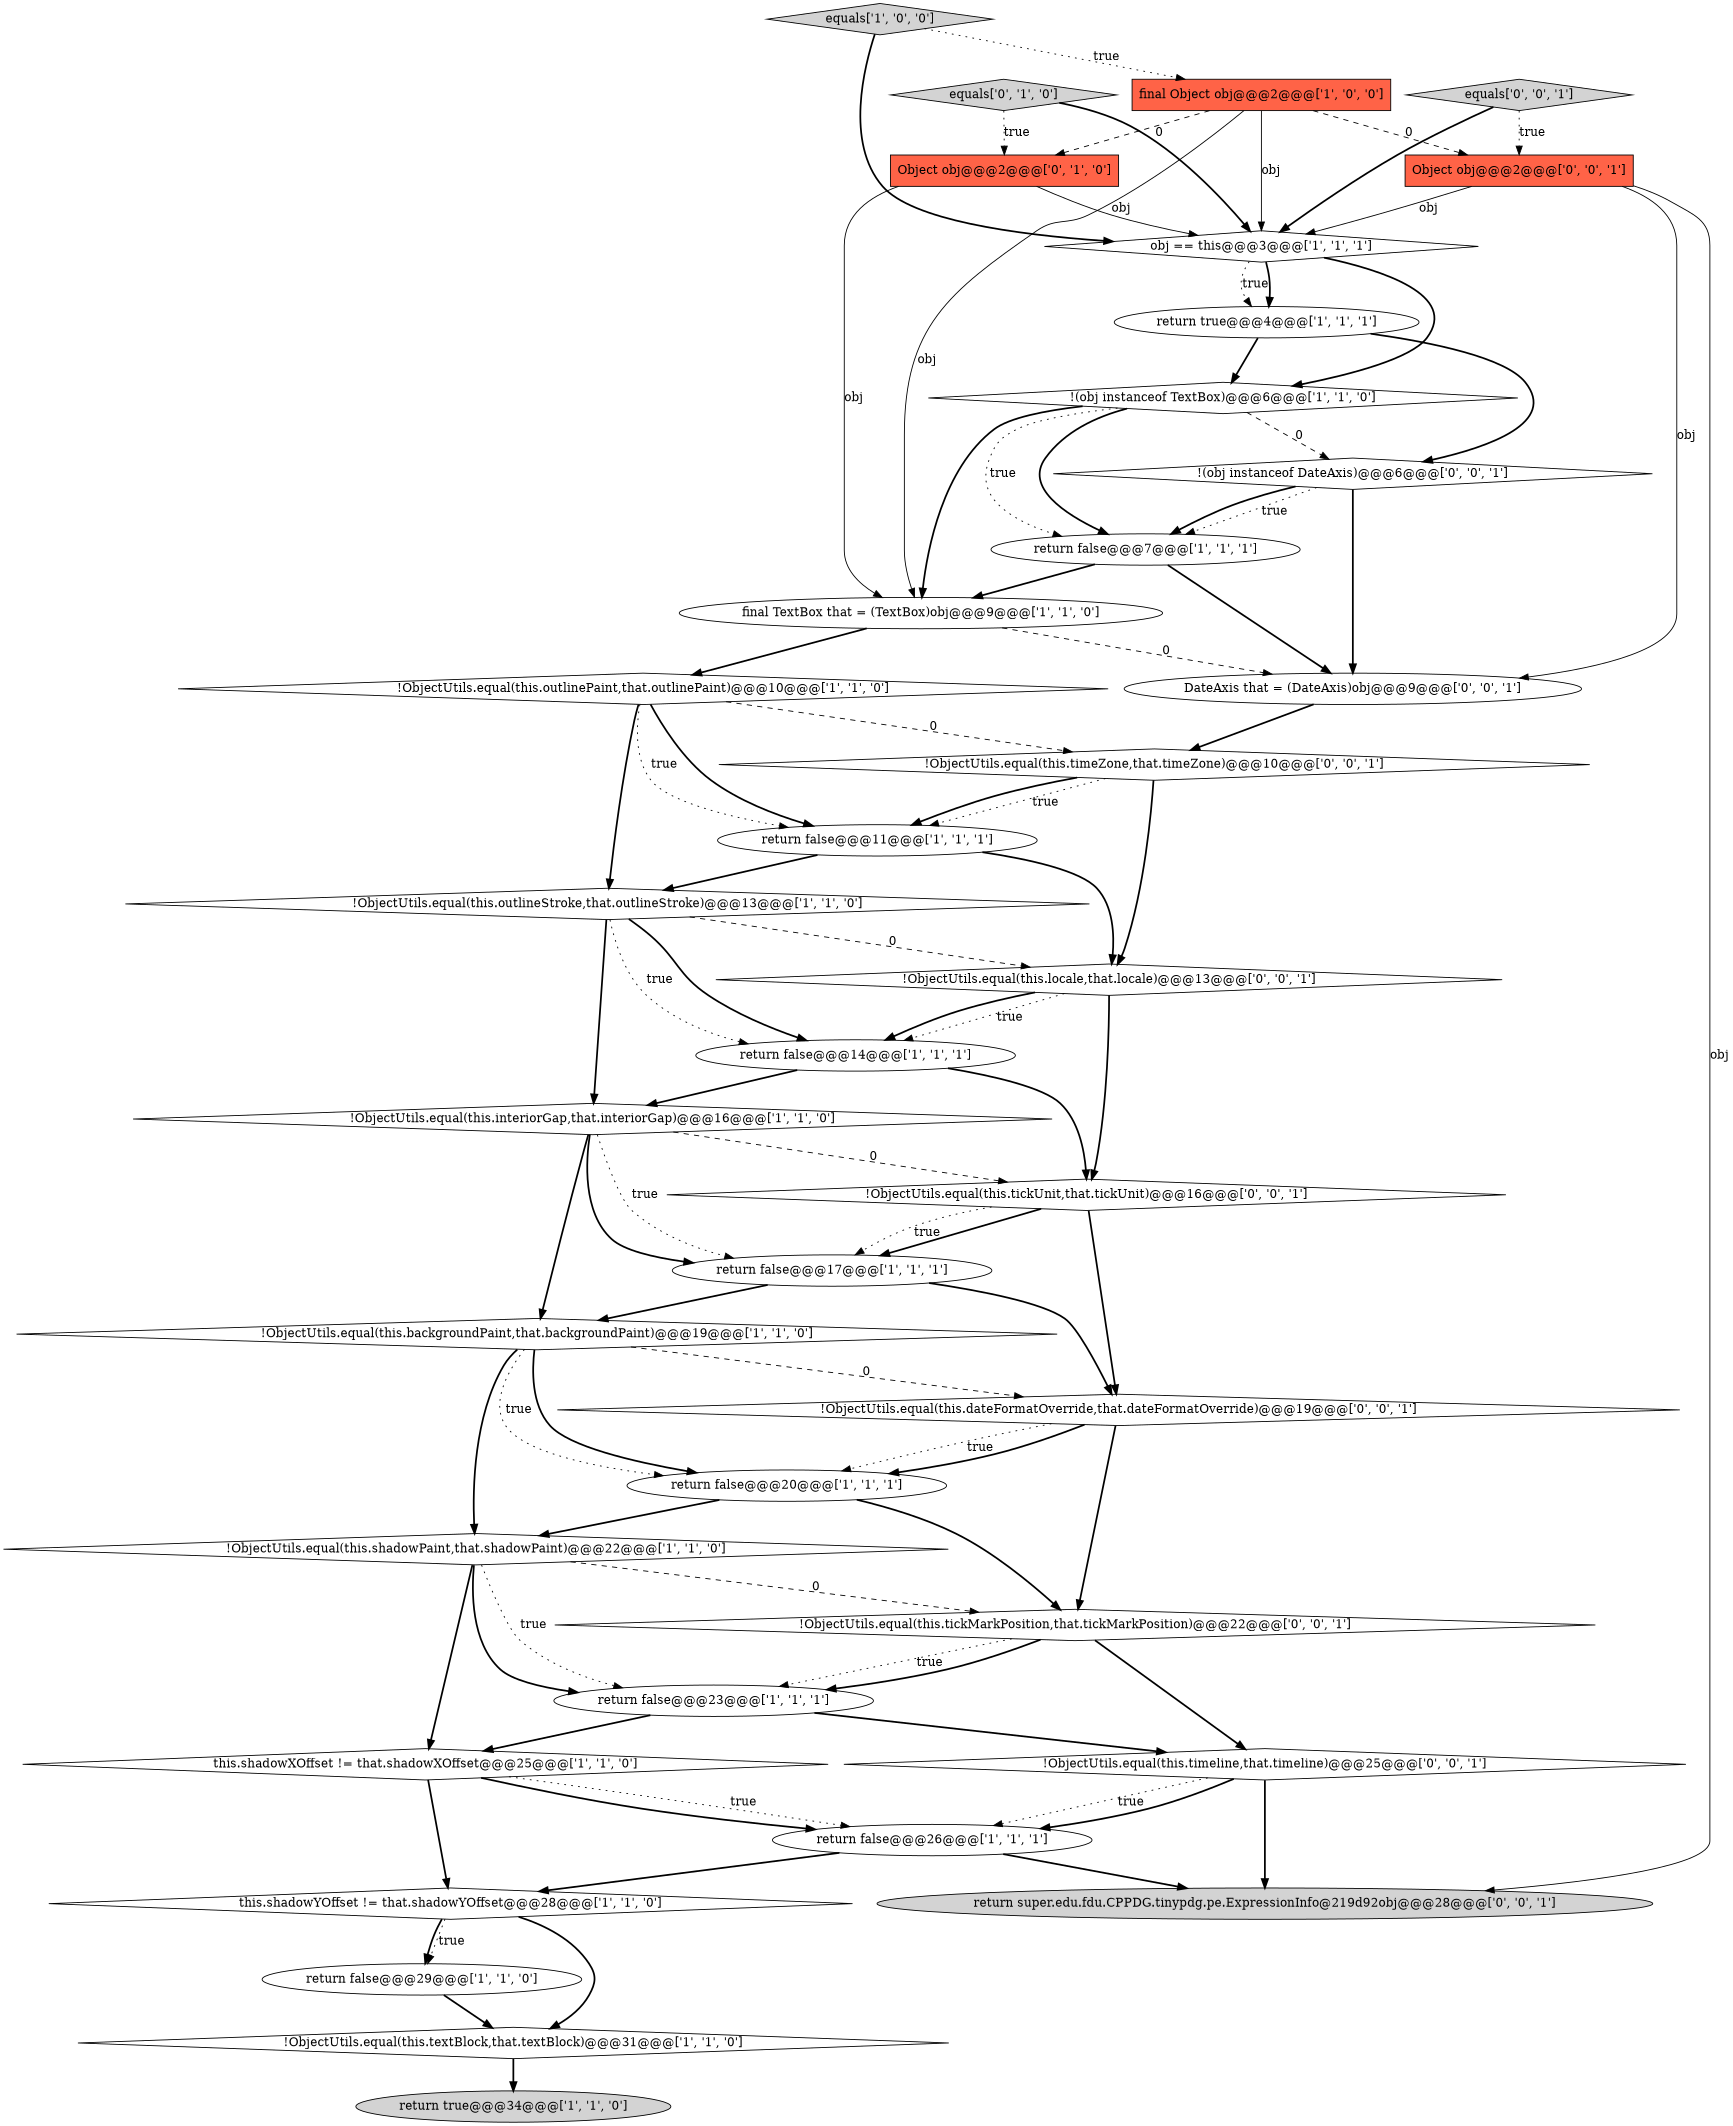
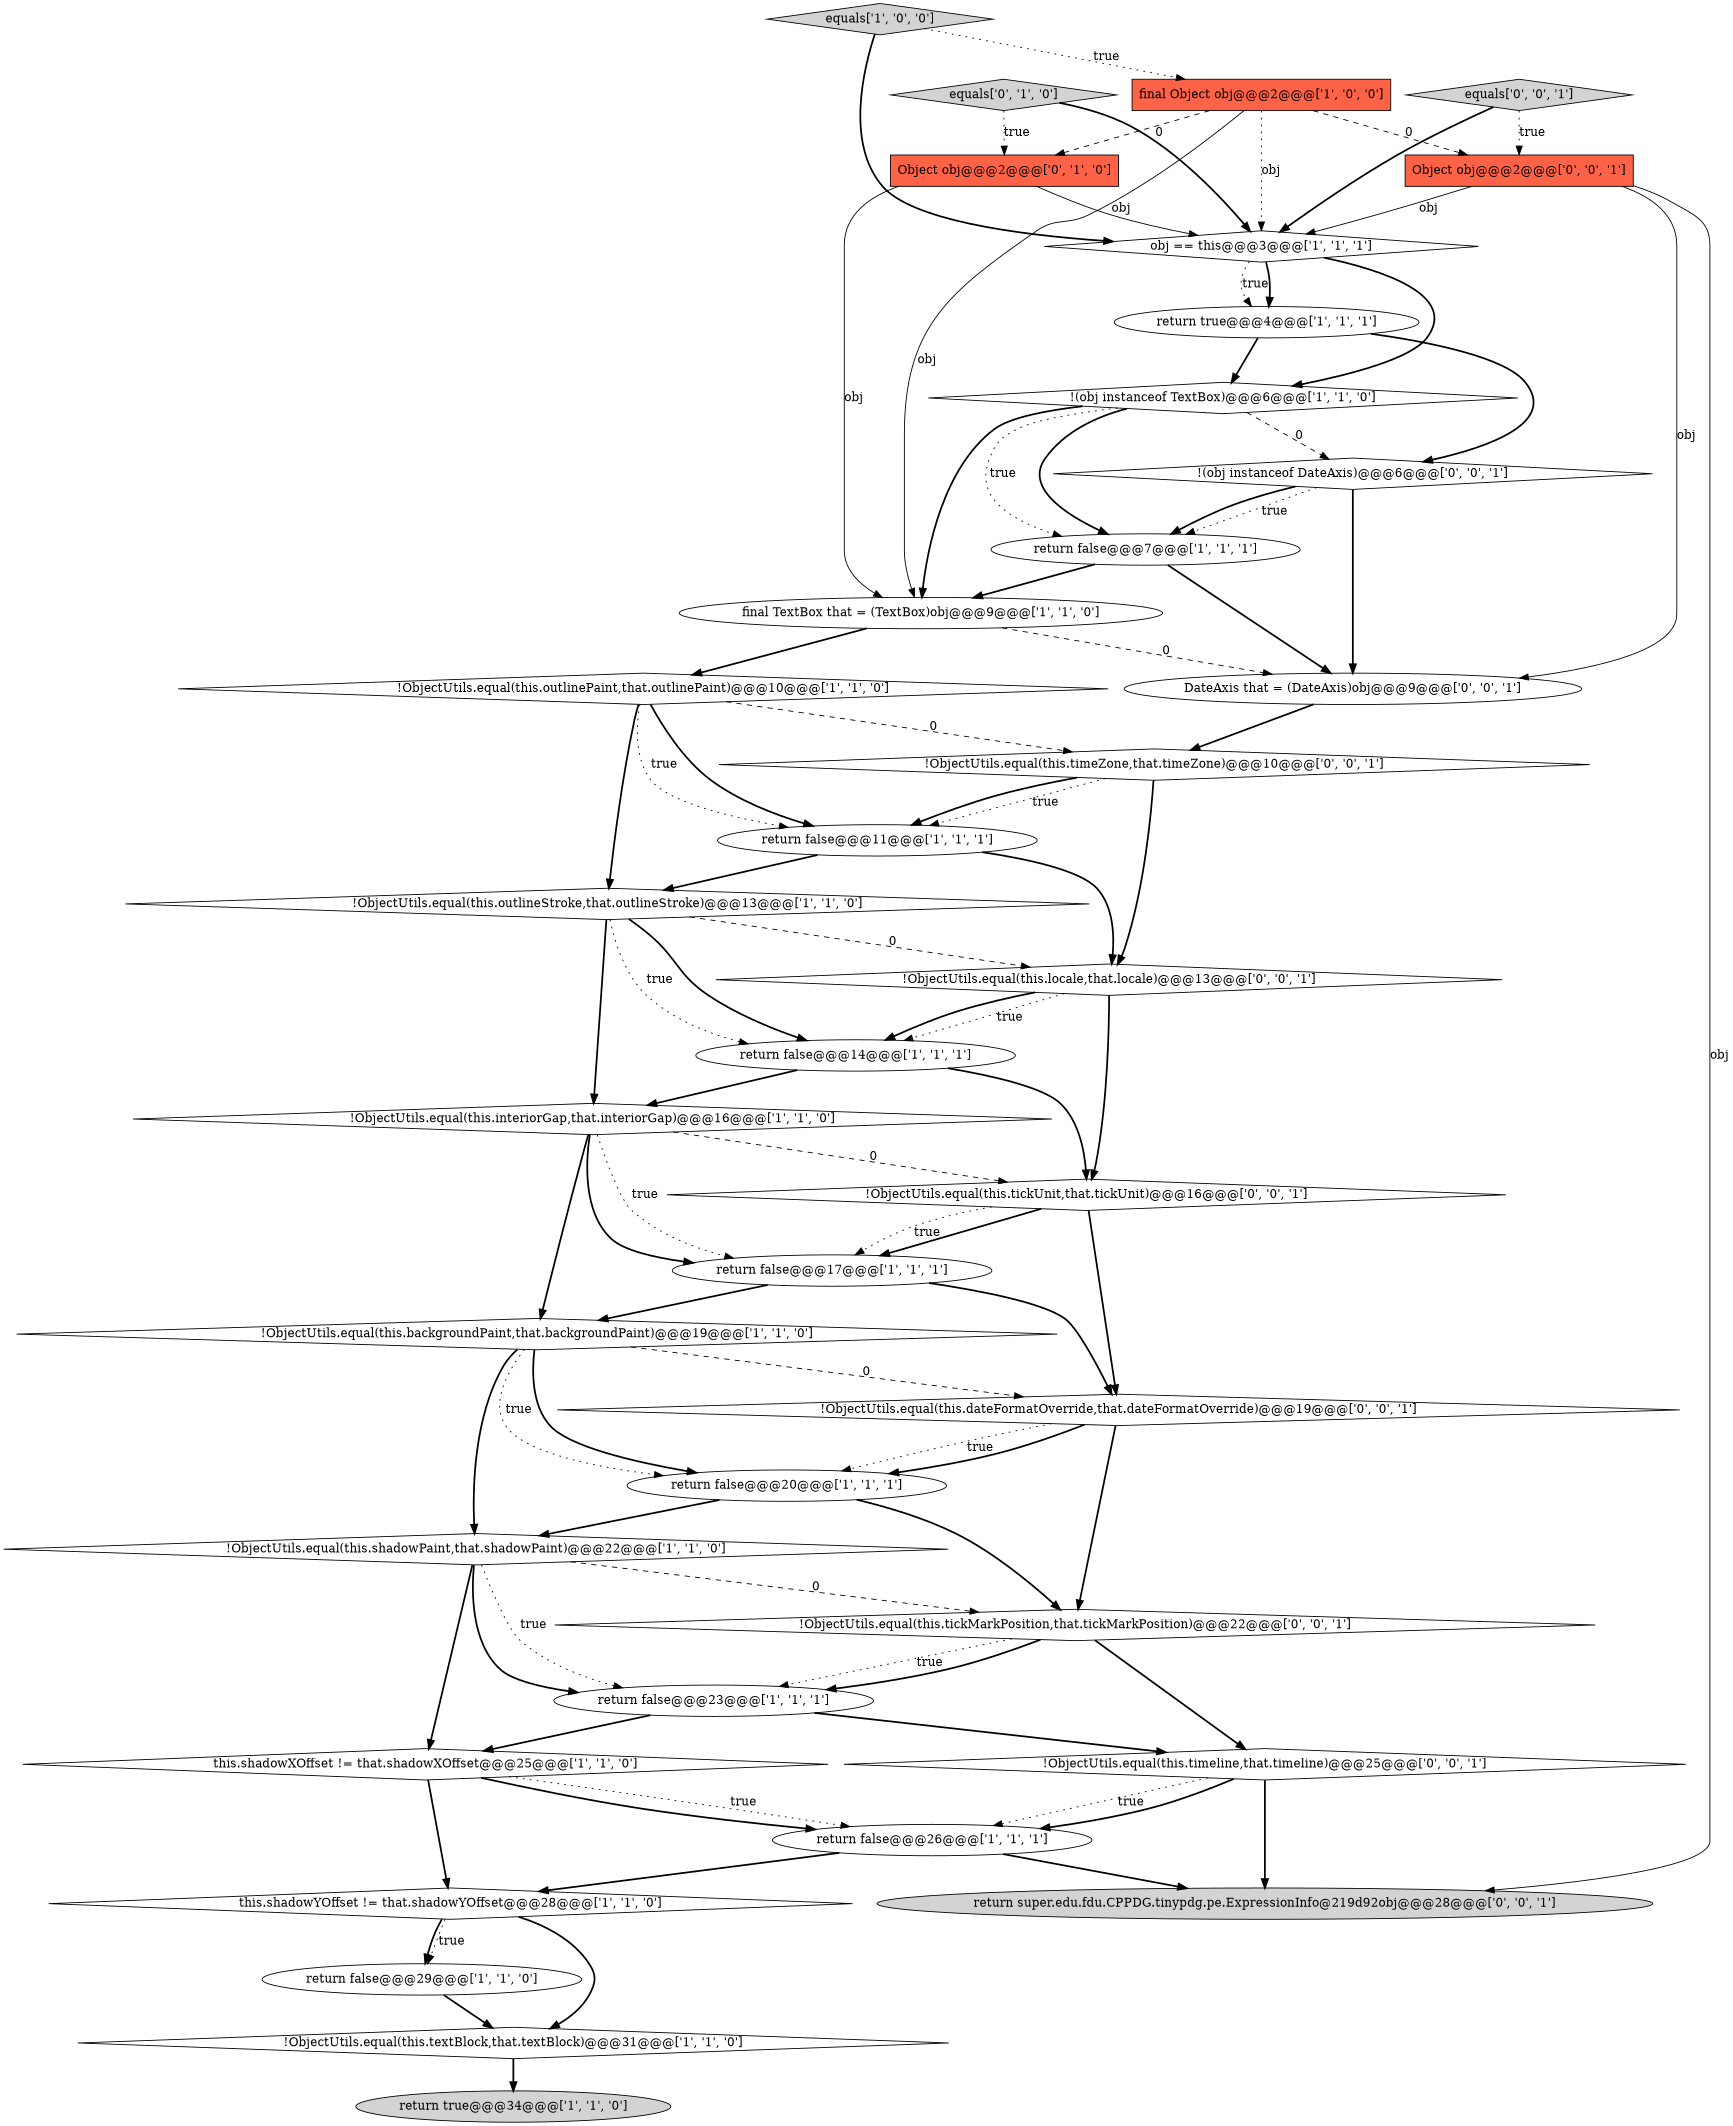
edge "final Object obj@@@2@@@['1', '0', '0']" -> "obj == this@@@3@@@['1', '1', '1']": style solid -> dotted
